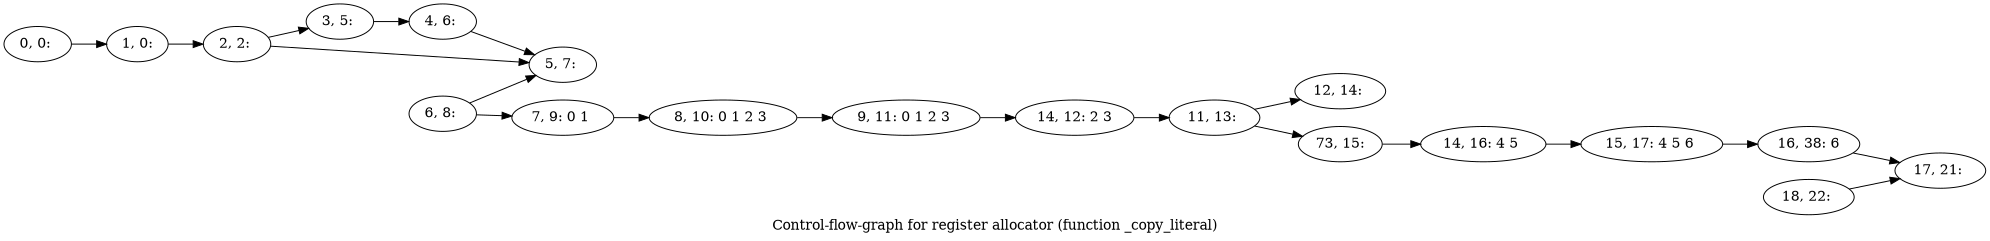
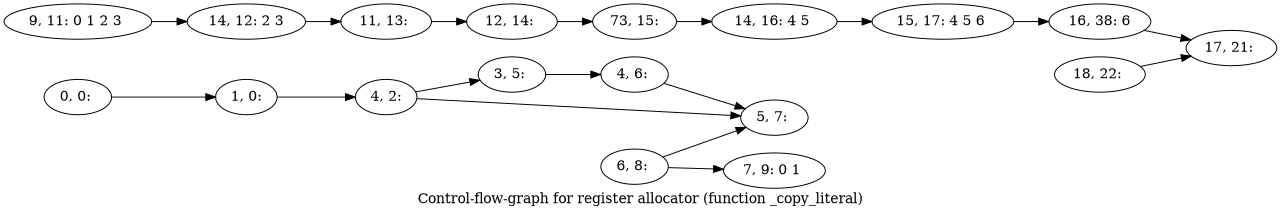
node "2, 2:": label "2, 2:" -> "4, 2:"
node "8, 10: 0 1 2 3": removed
edge "11, 13:" -> "73, 15:": now "12, 14:" -> "73, 15:"
